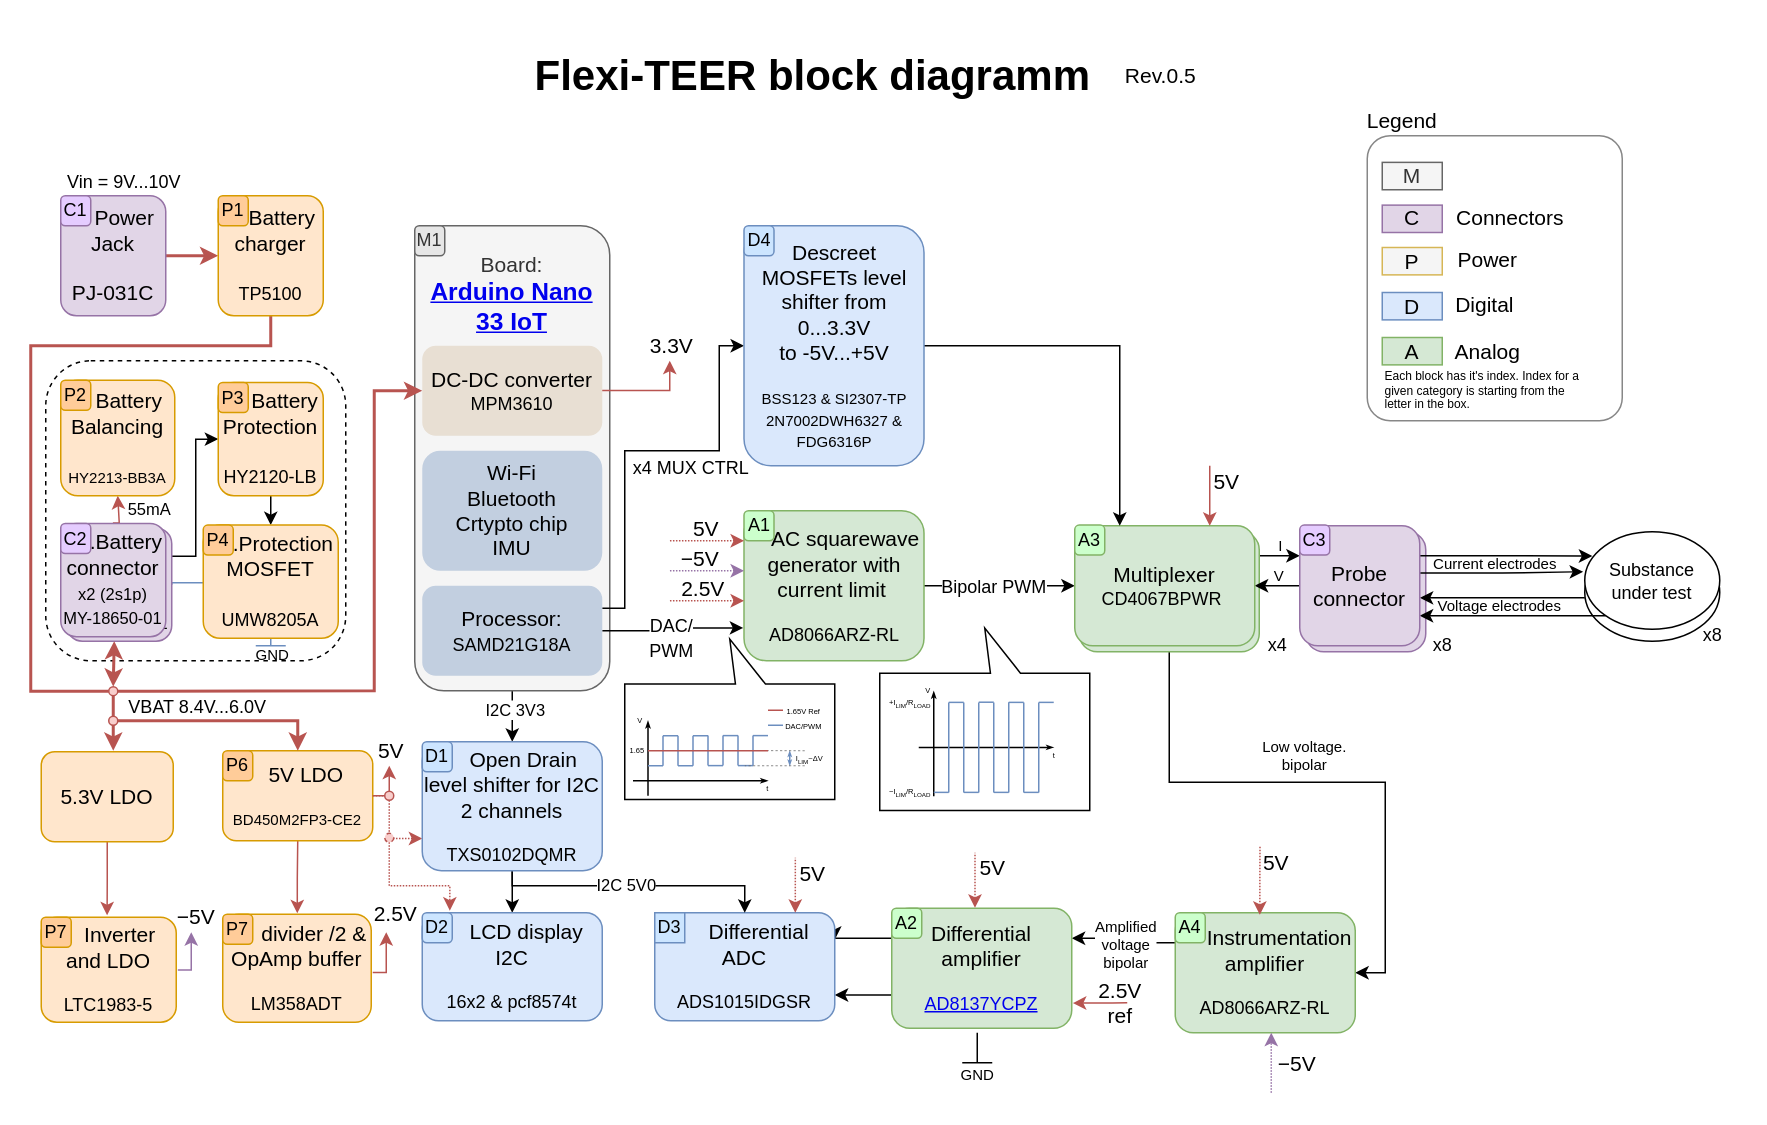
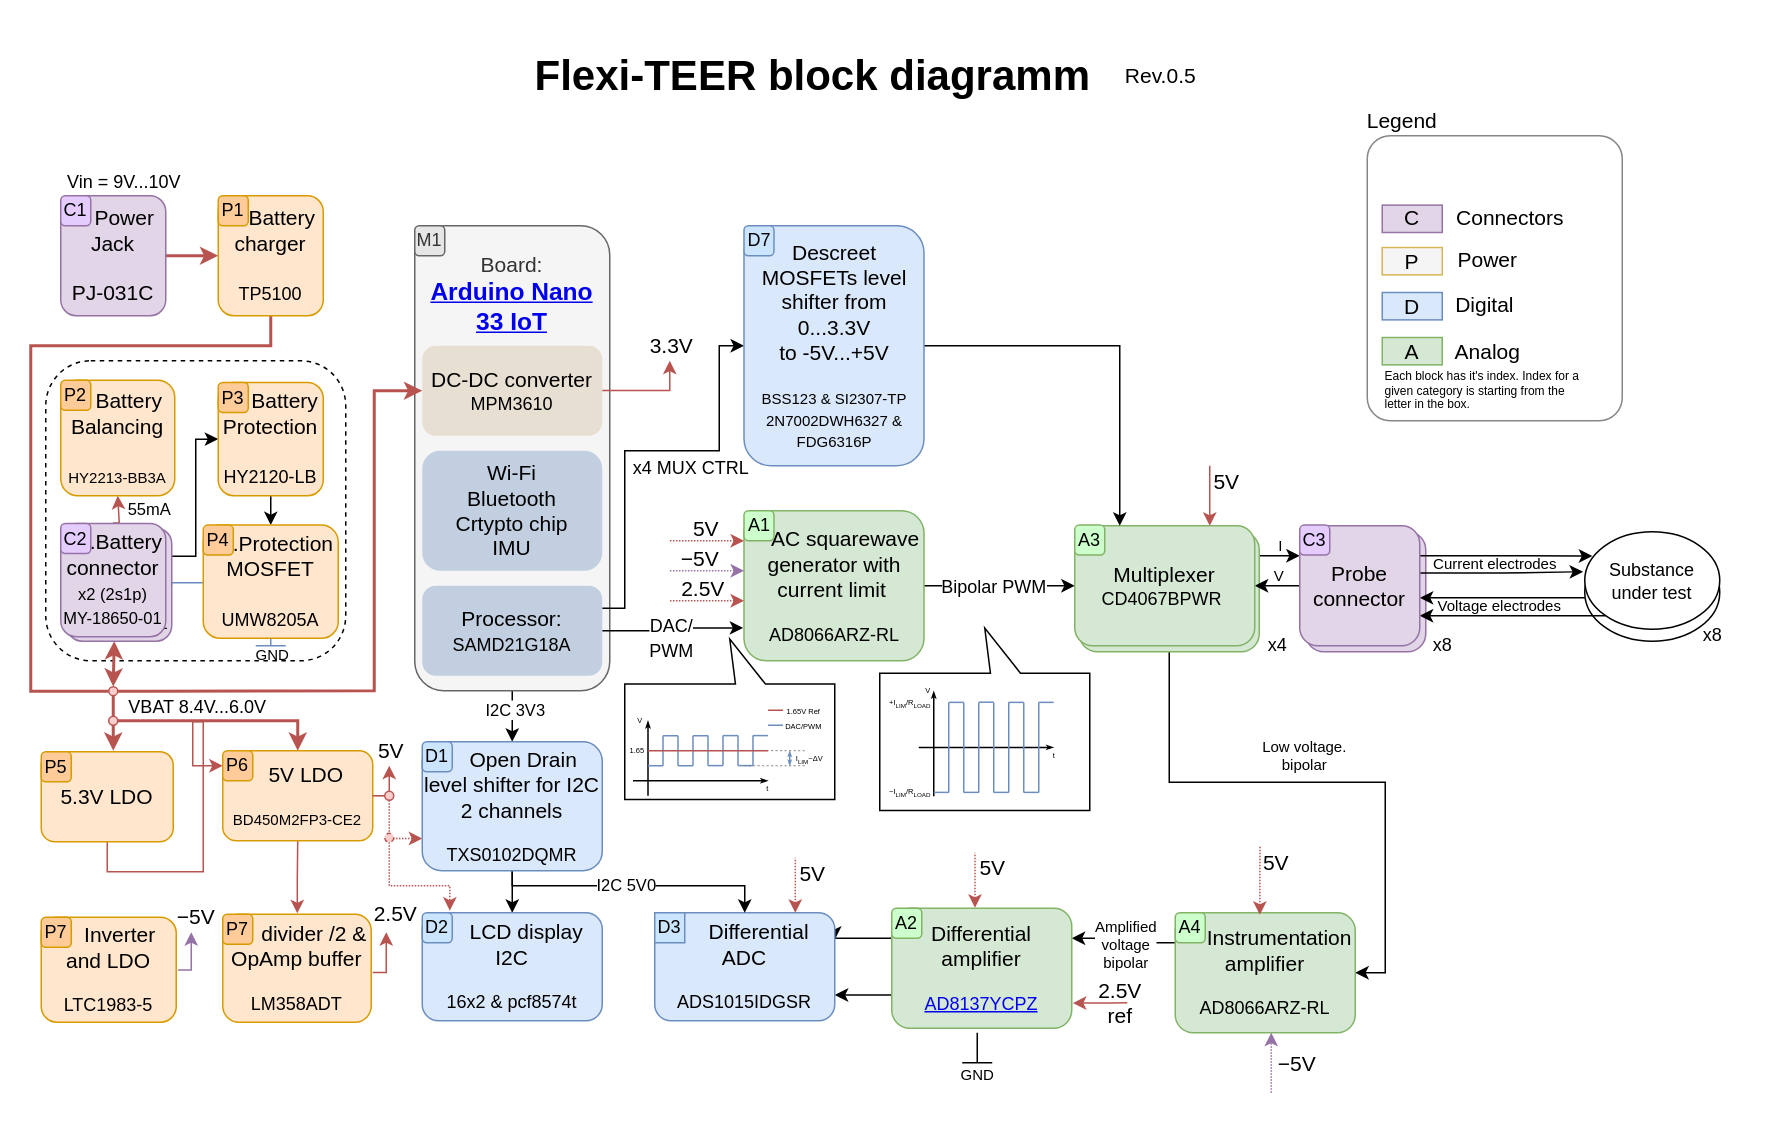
node "M": removed
node "D4": label "D4" -> "D7"
node "P5": added
edge "5.3V LDO" -> "Inverter and LDO LTC1983-5": now "5.3V LDO" -> "P6"
